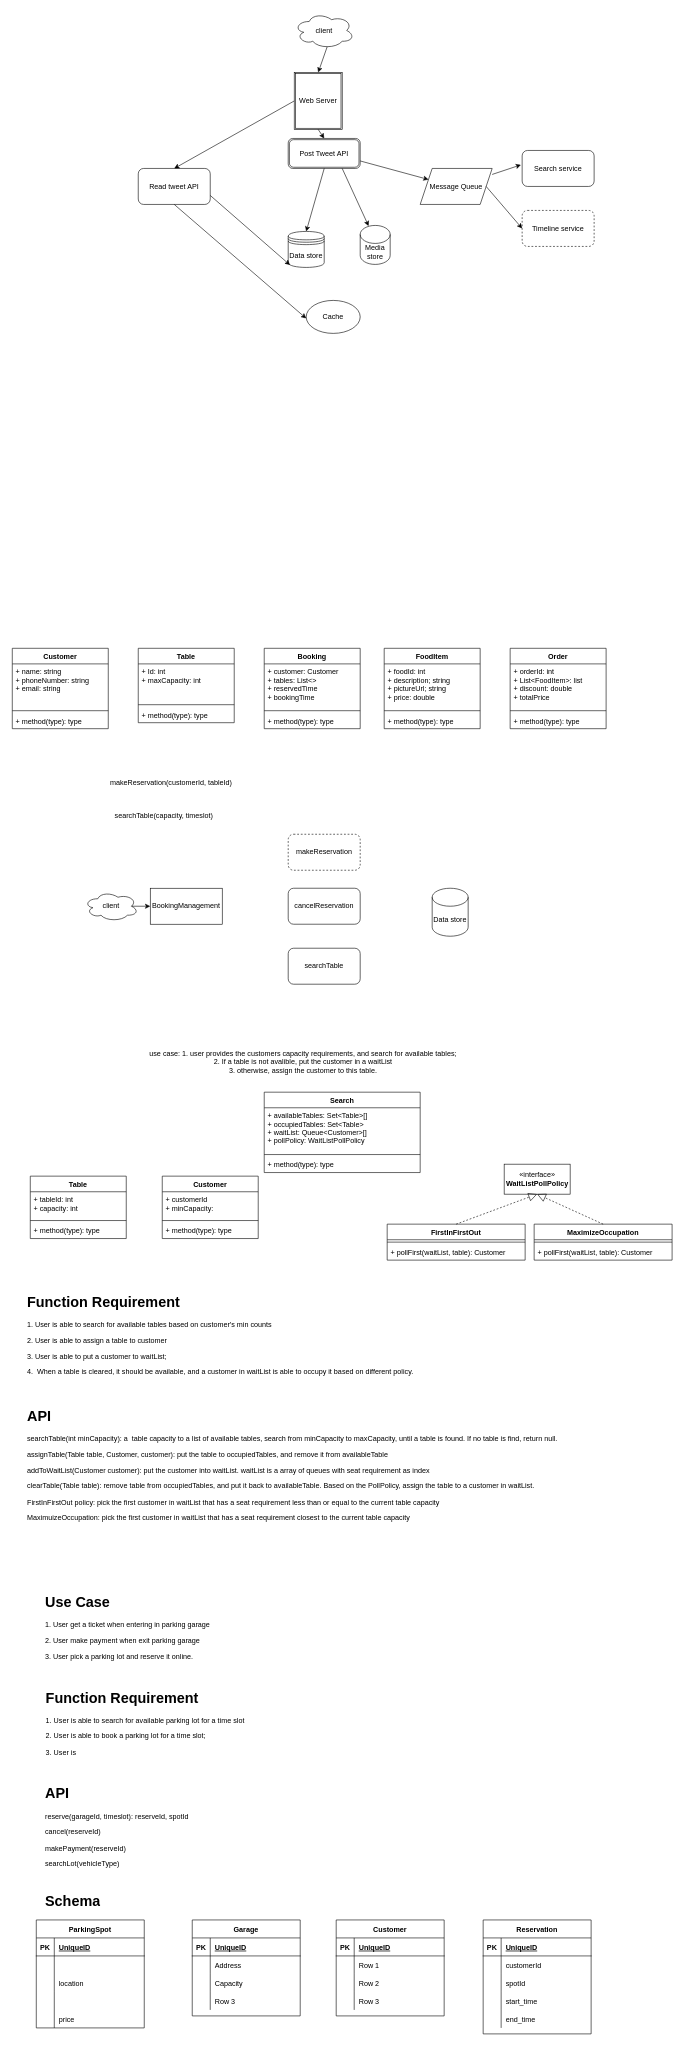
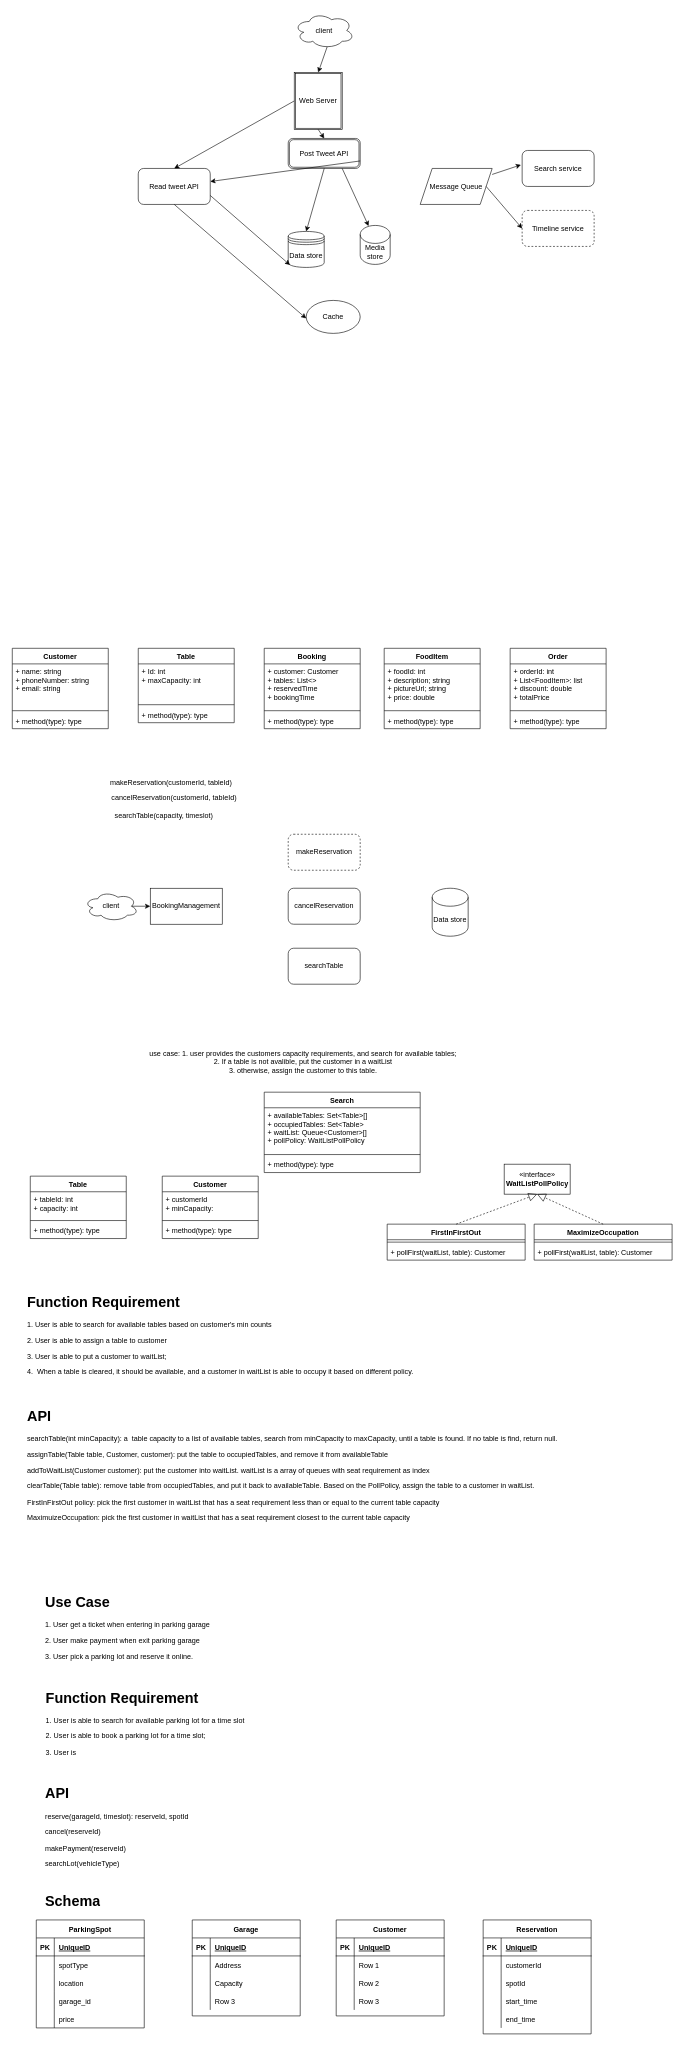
edge "Post Tweet API" -> "Message Queue": now "Post Tweet API" -> "Read tweet API"
node "cancelReservation(customerId, tableId)": added
node "spotType": added
node "garage_id": added
